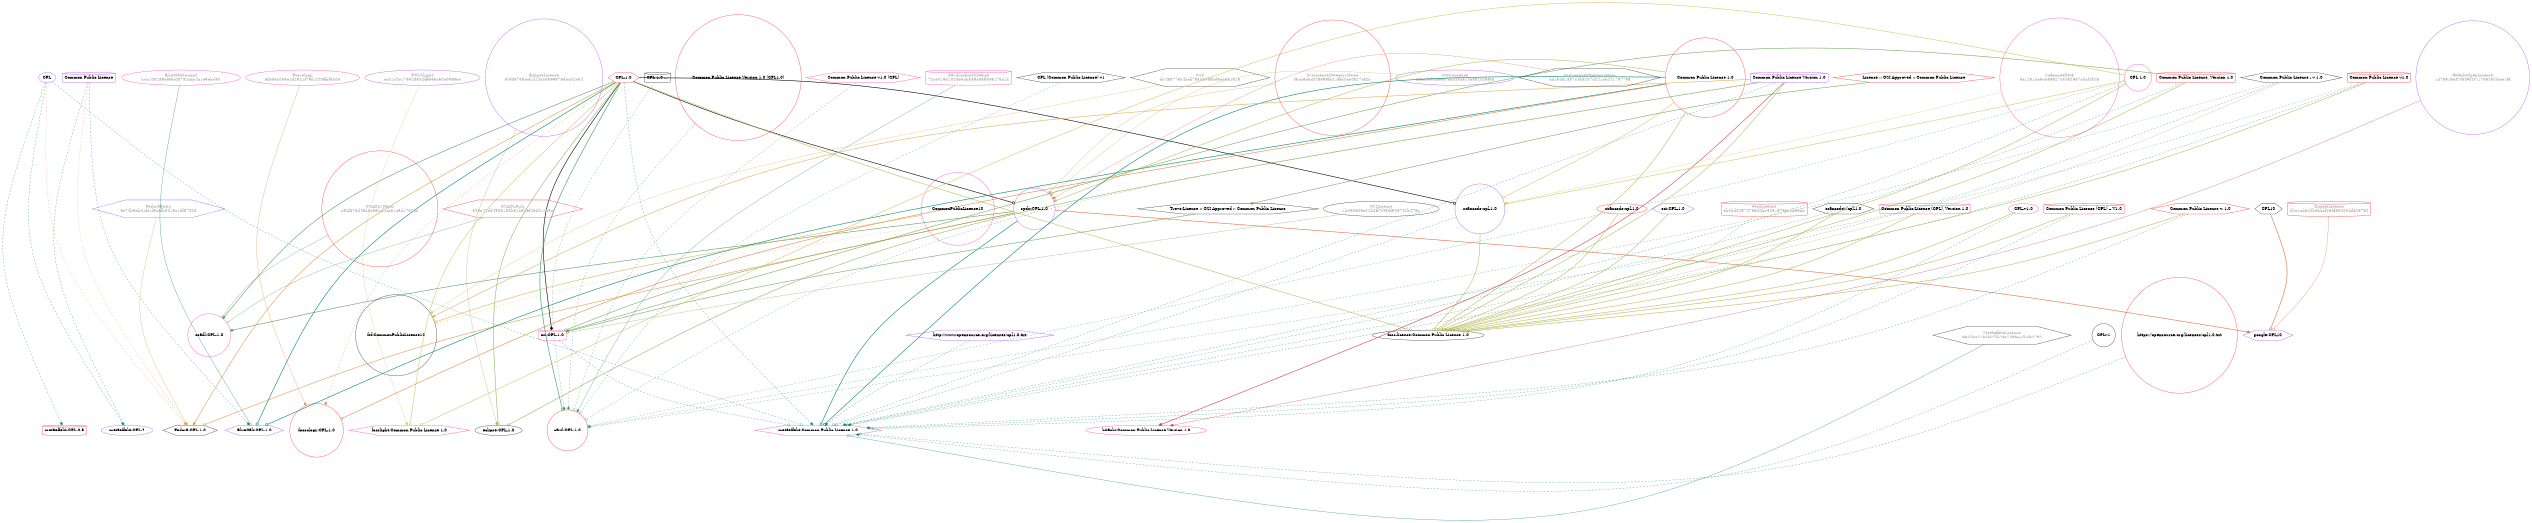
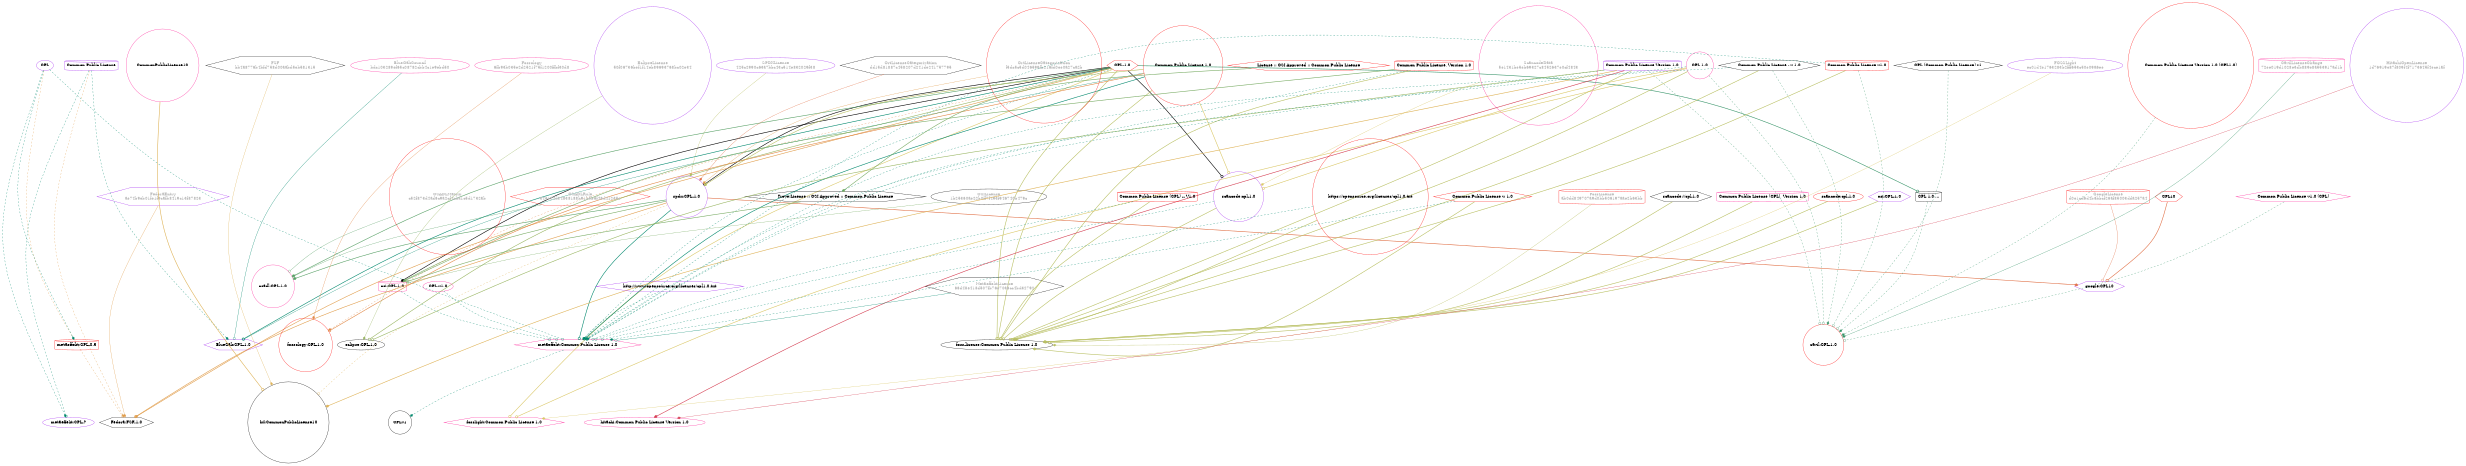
edge "Common Public License 1.0" -> "BlueOak:CPL-1.0": style bold -> solid
node "CPL10": color black -> red
edge "Common Public License - v 1.0" -> "foss-license:Common Public License 1.0": style solid -> bold
edge "CPL-1.0" -> "cavil:CPL-1.0": now "CPL-1.0" -> "CPL 1.0 ..."
edge "CPL-v1.0" -> "foss-license:Common Public License 1.0": now "https://opensource.org/licenses/cpl1.0.txt" -> "foss-license:Common Public License 1.0"
node "Fedora:CPL-1.0": label "Fedora:CPL-1.0" -> "Fedora:FSF-1.0"
edge "CPLv1" -> "metaeffekt:Common Public License 1.0": reversed
